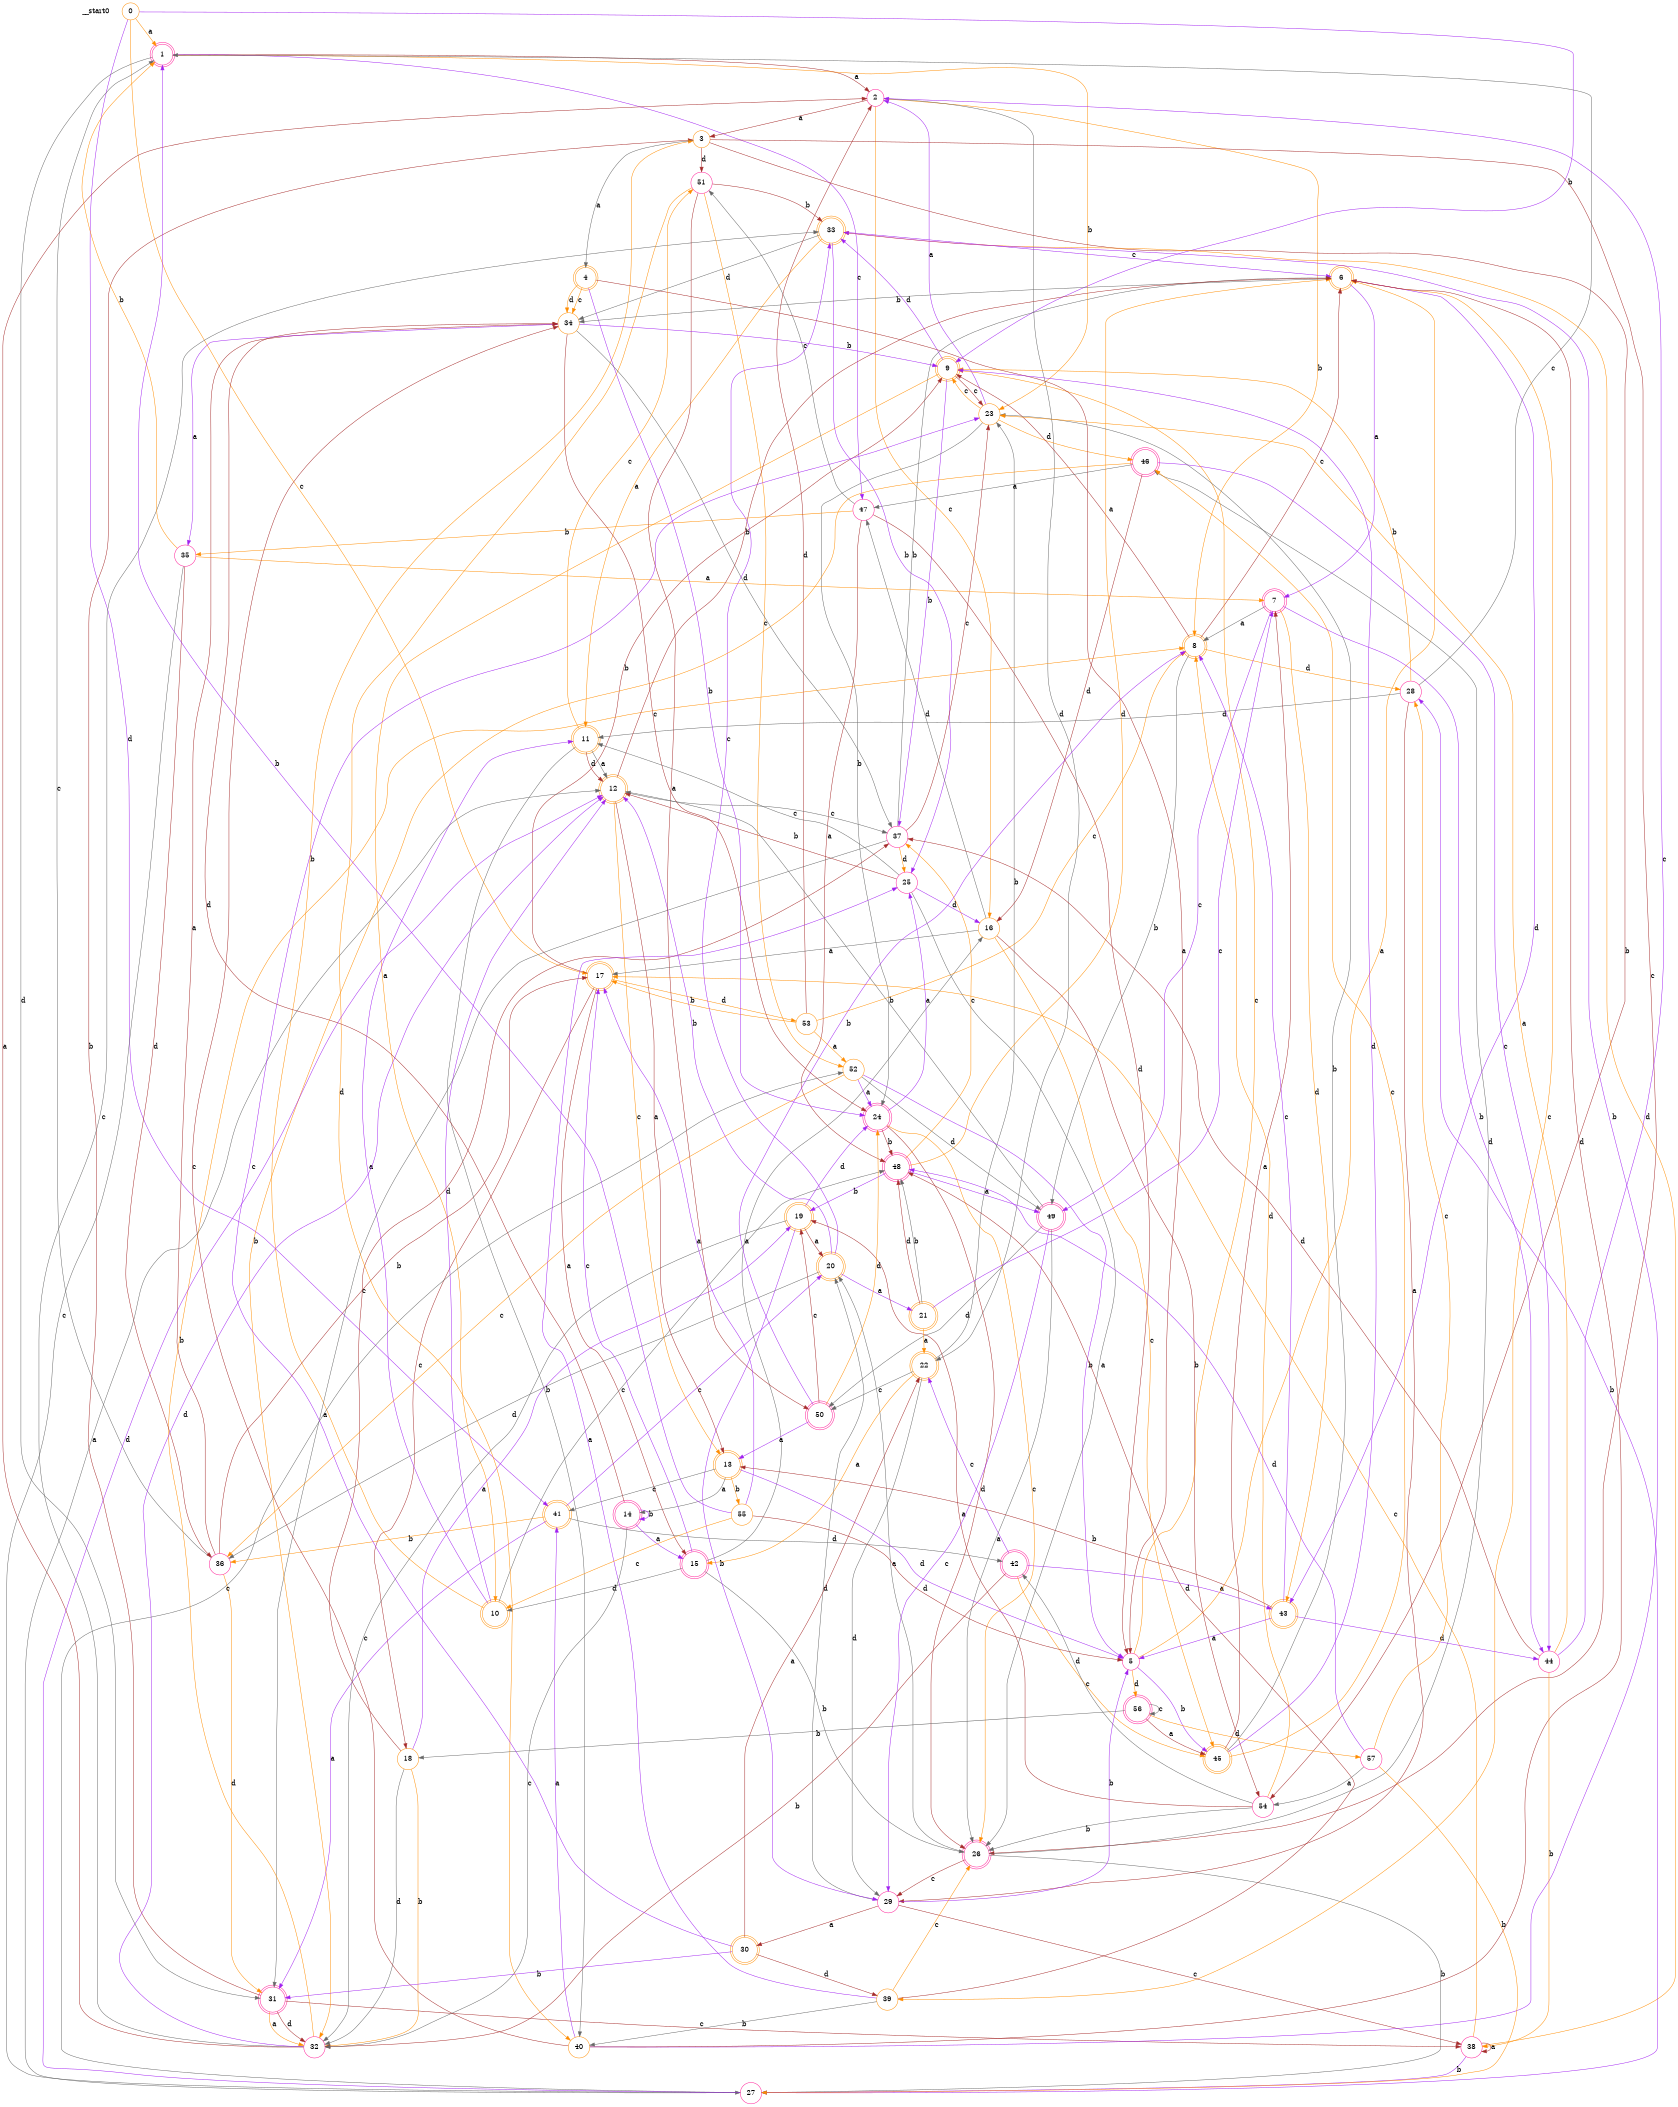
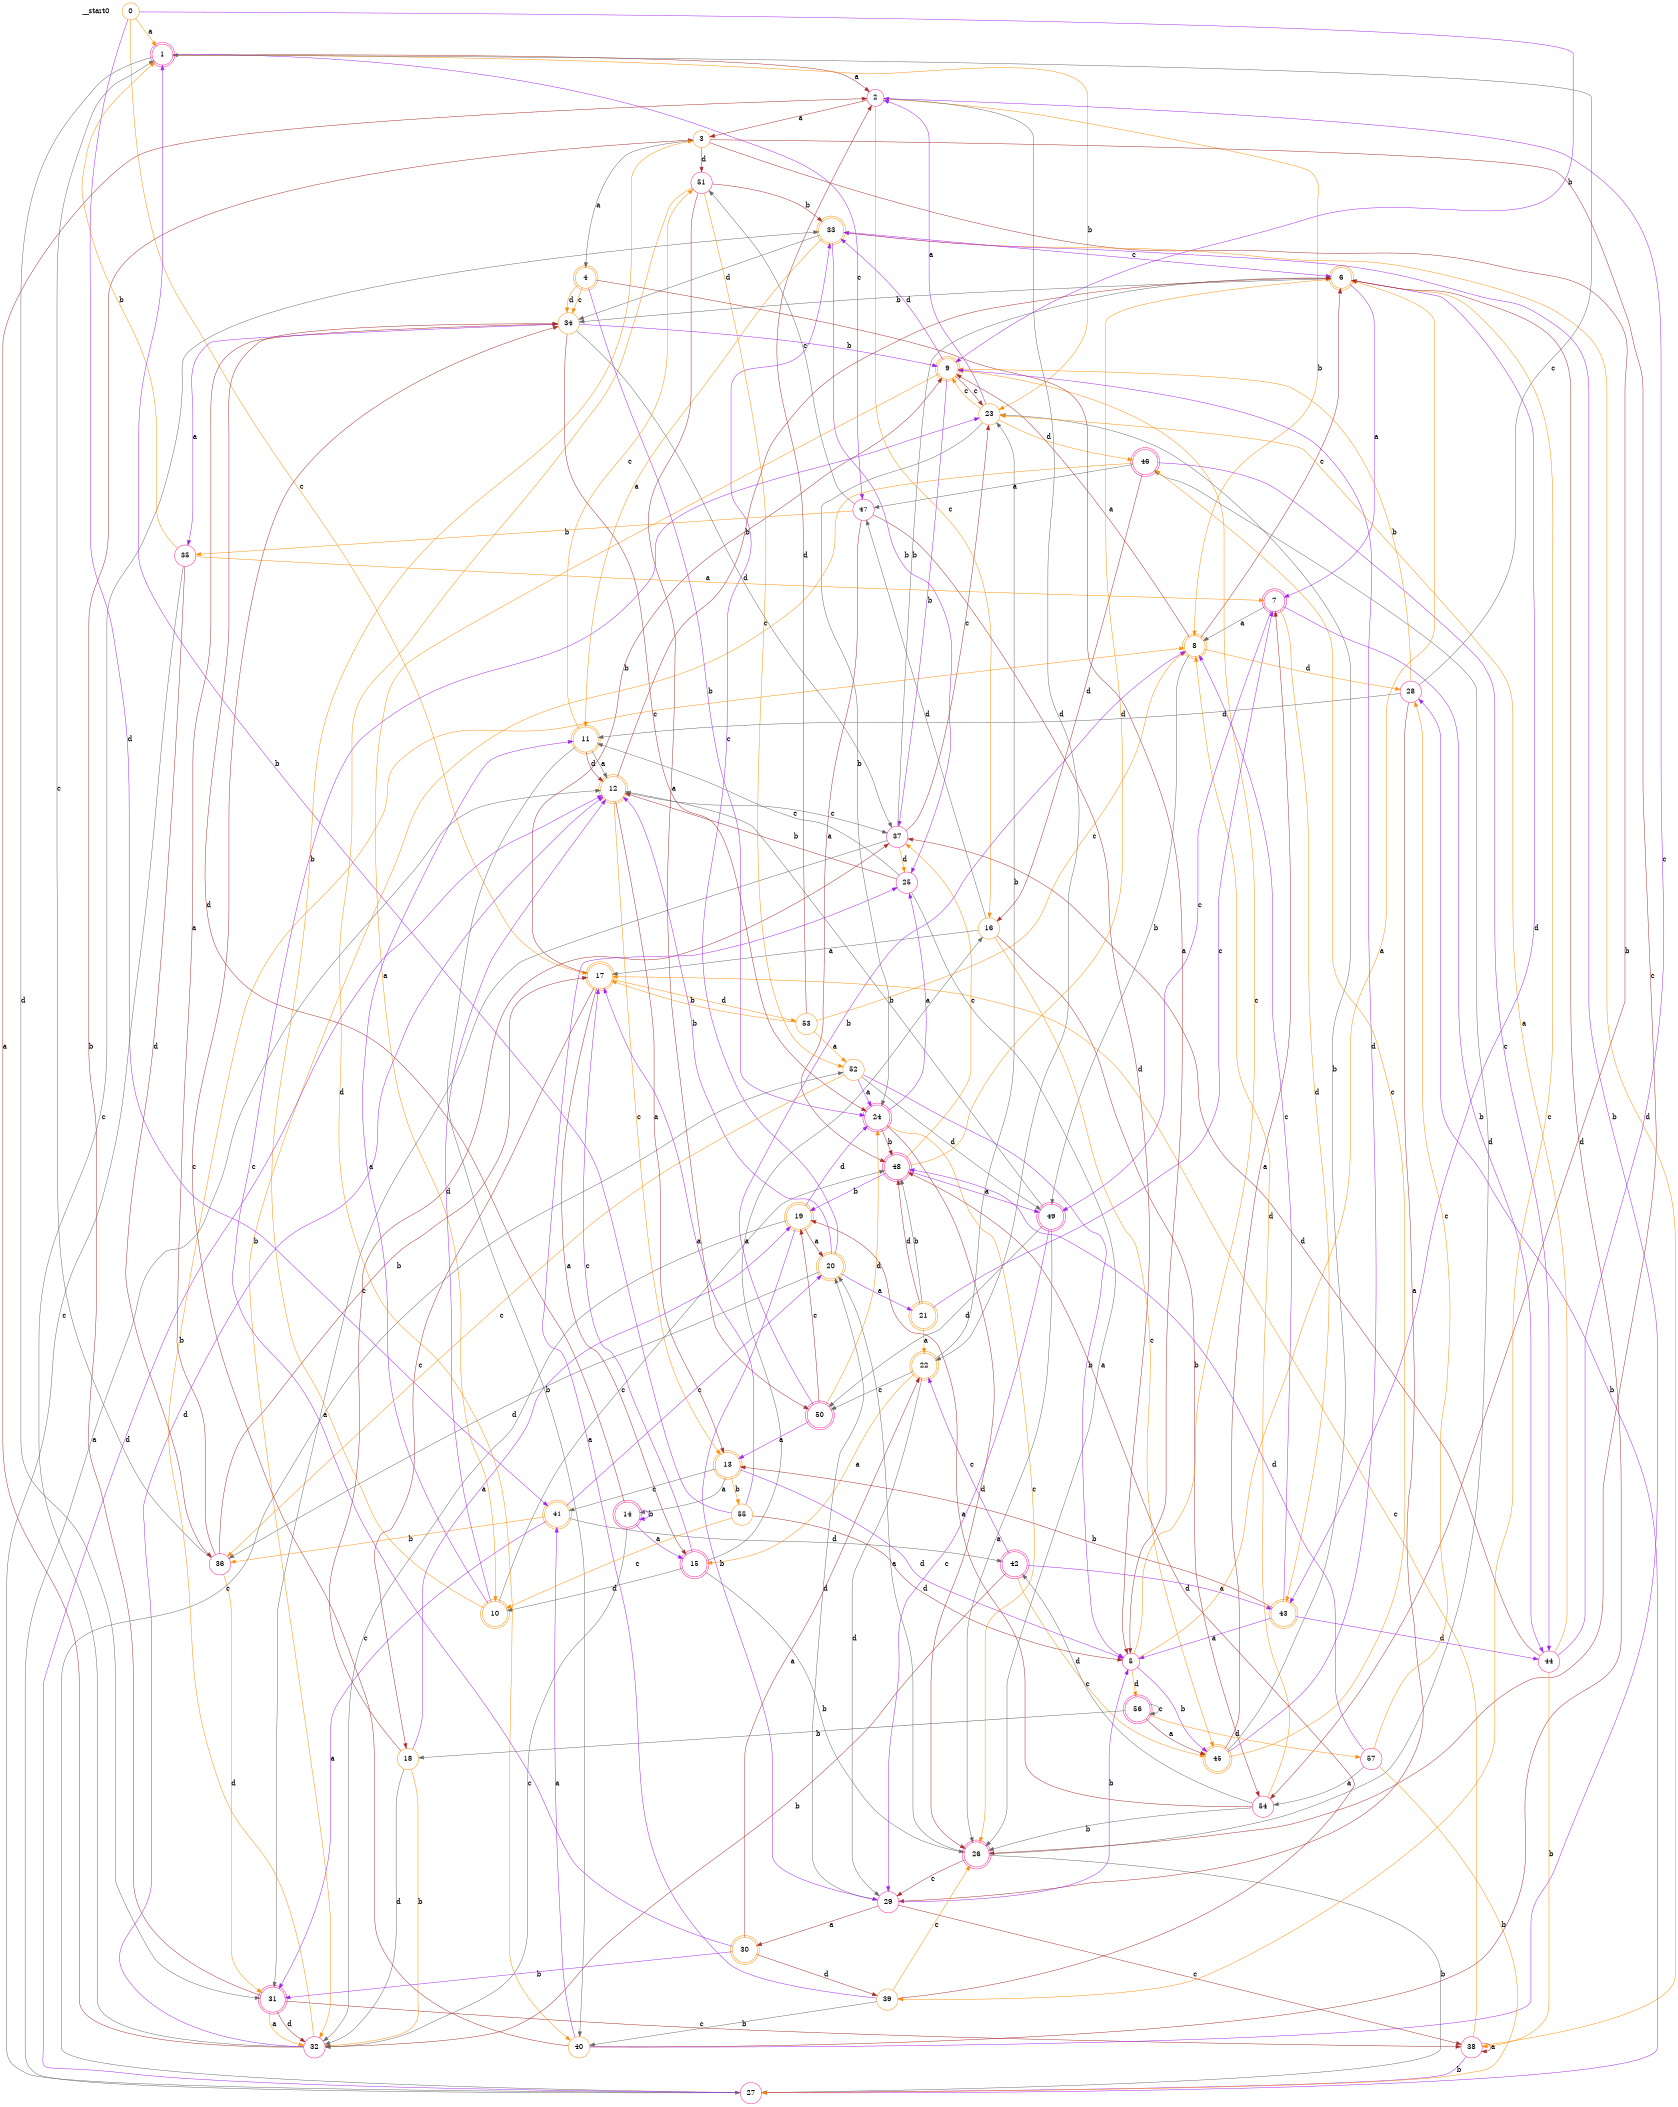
edge "25" -> "16": removed, label "d"
